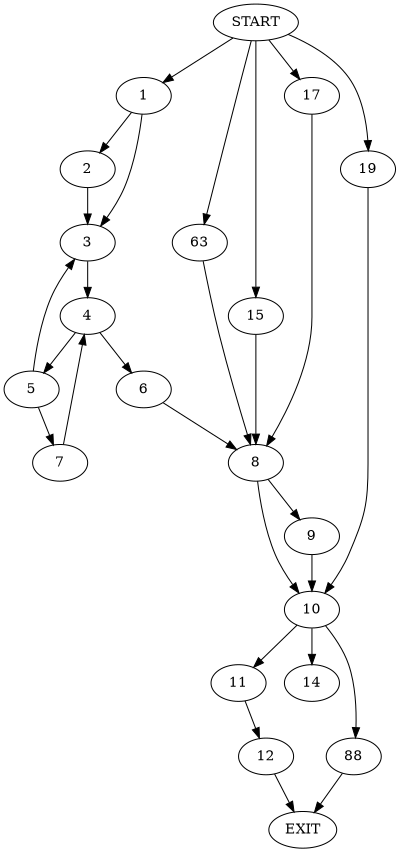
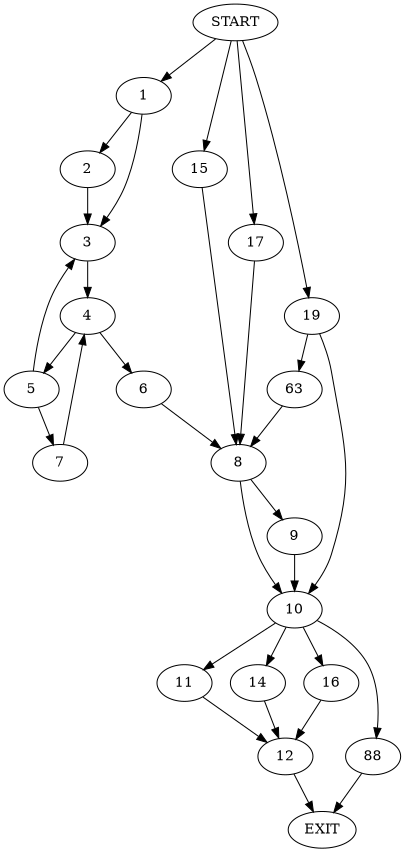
edge "START" -> "63": now "19" -> "63"
node "16": added
edge "14" -> "12": added
